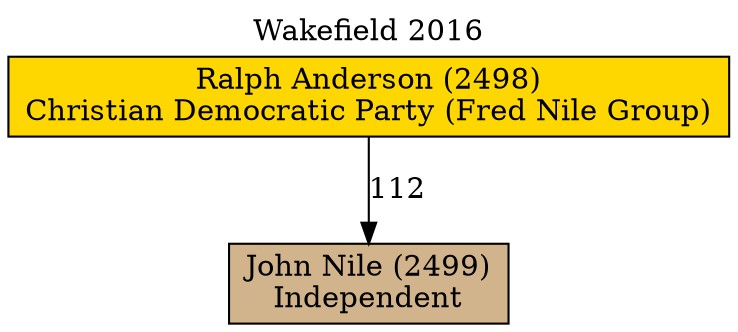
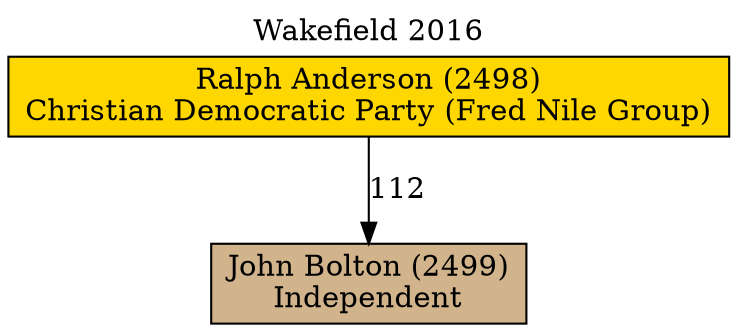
node "John Nile (2499) Independent": label "John Nile (2499) Independent" -> "John Bolton (2499) Independent"
